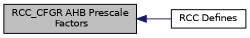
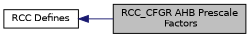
edge "RCC Defines" -> "RCC_CFGR AHB Prescale Factors": reversed
